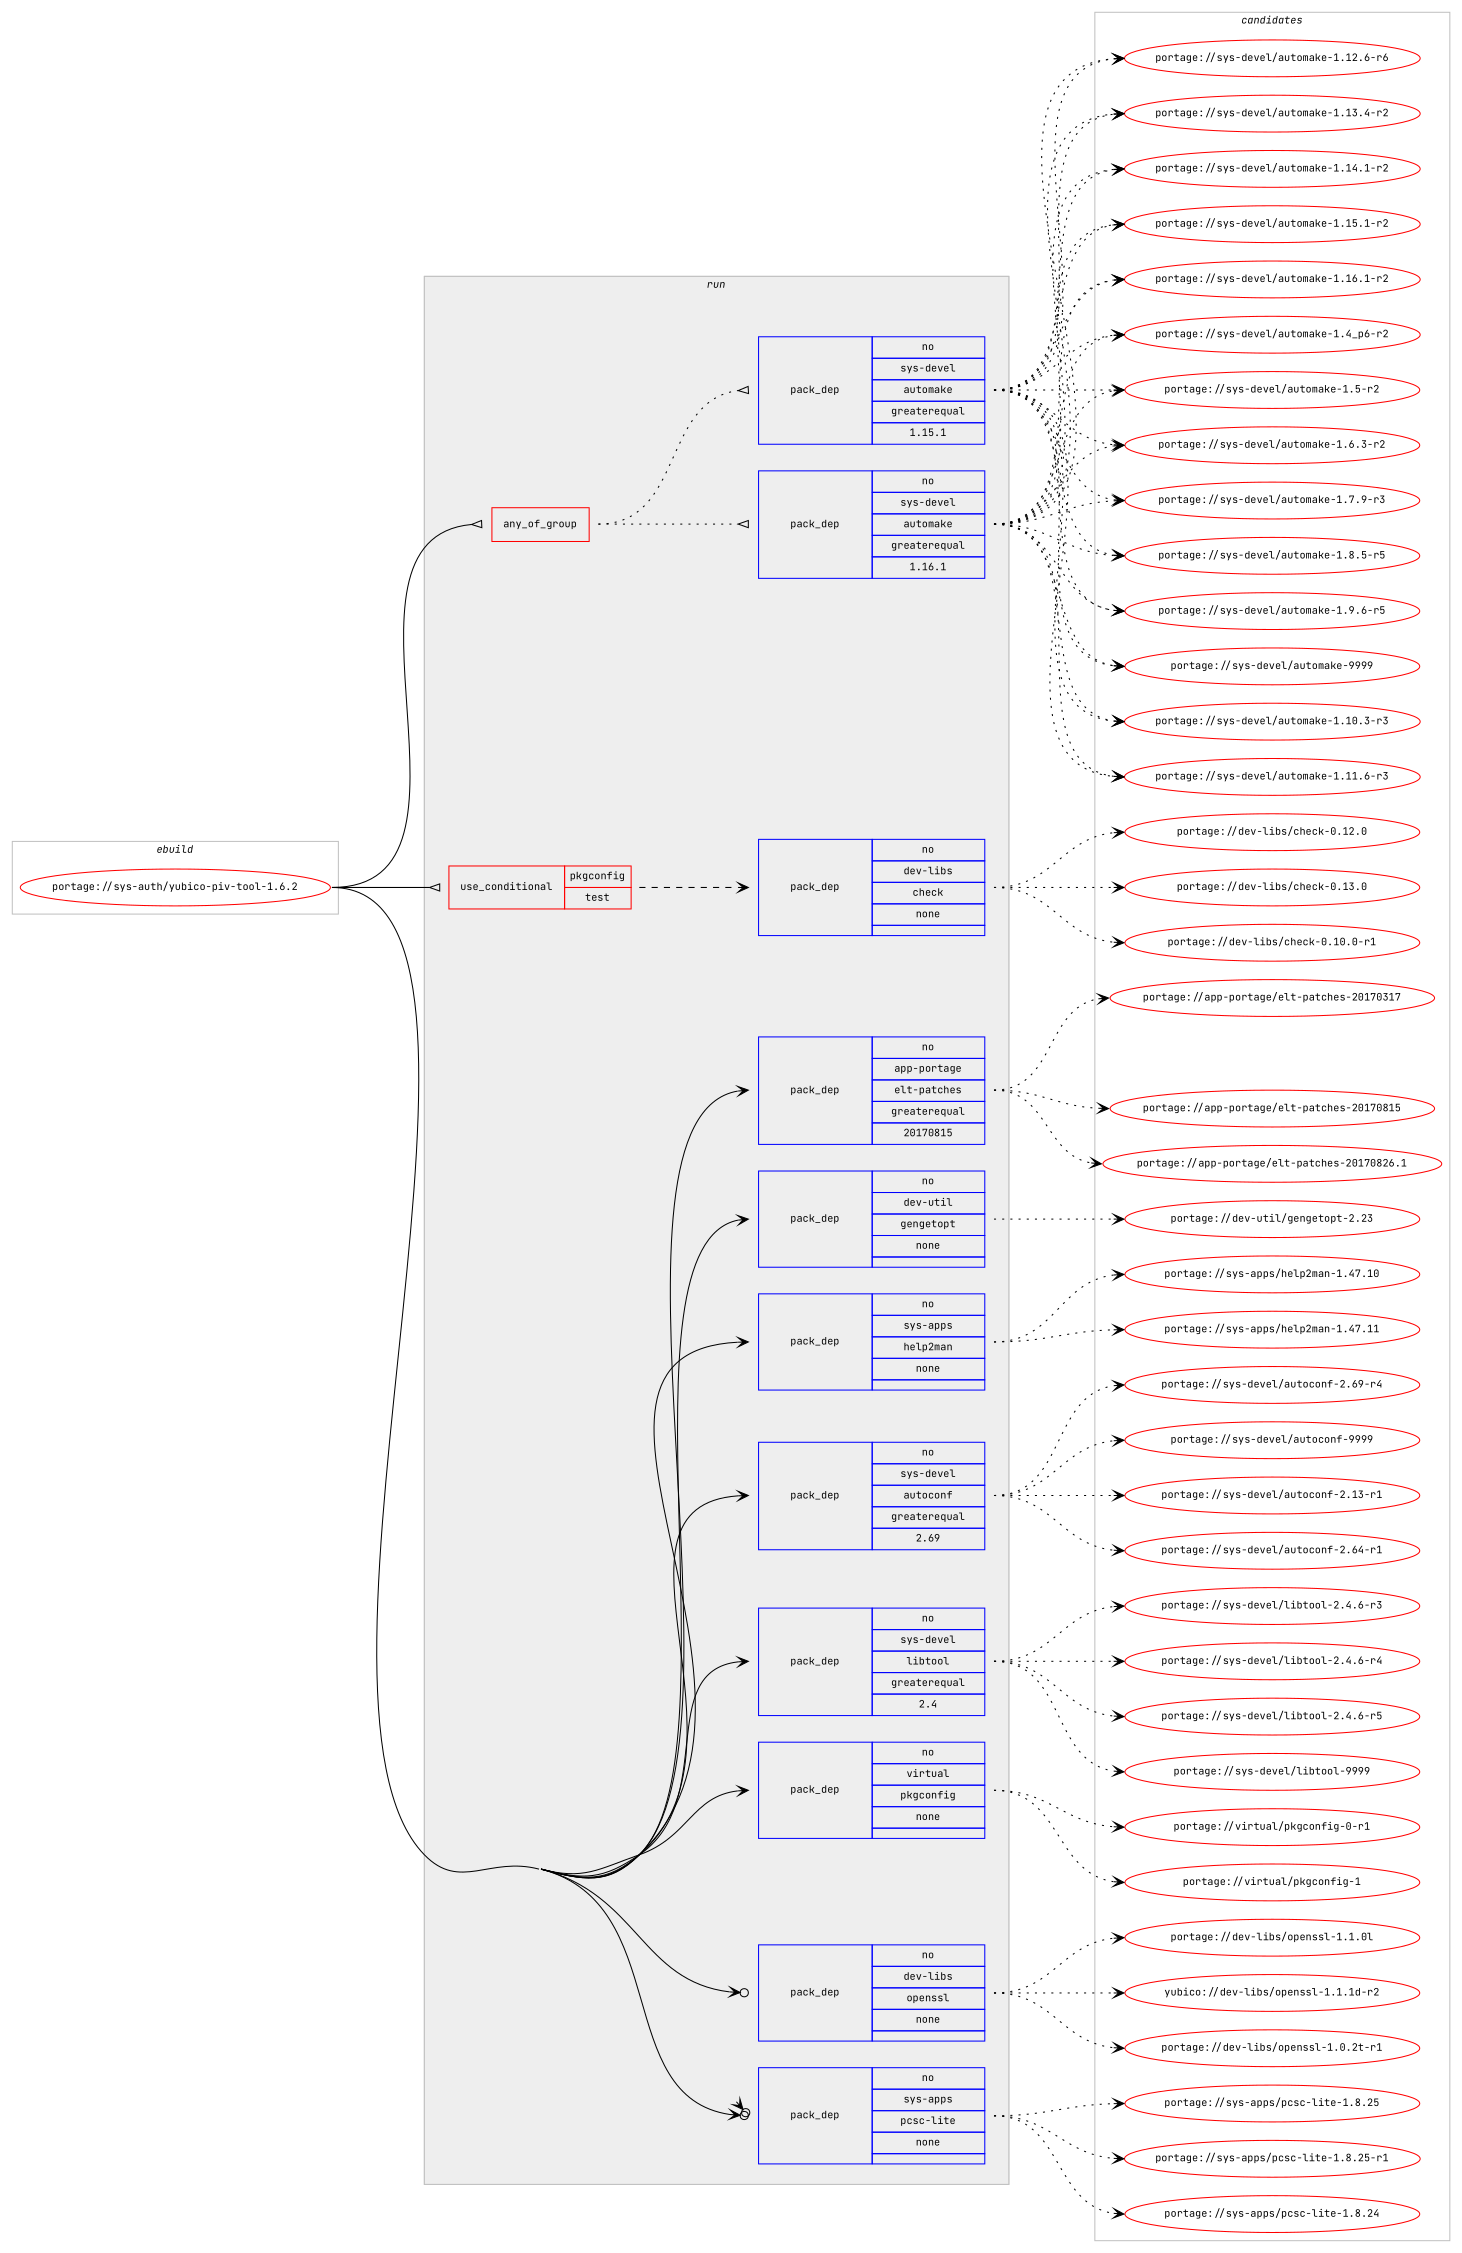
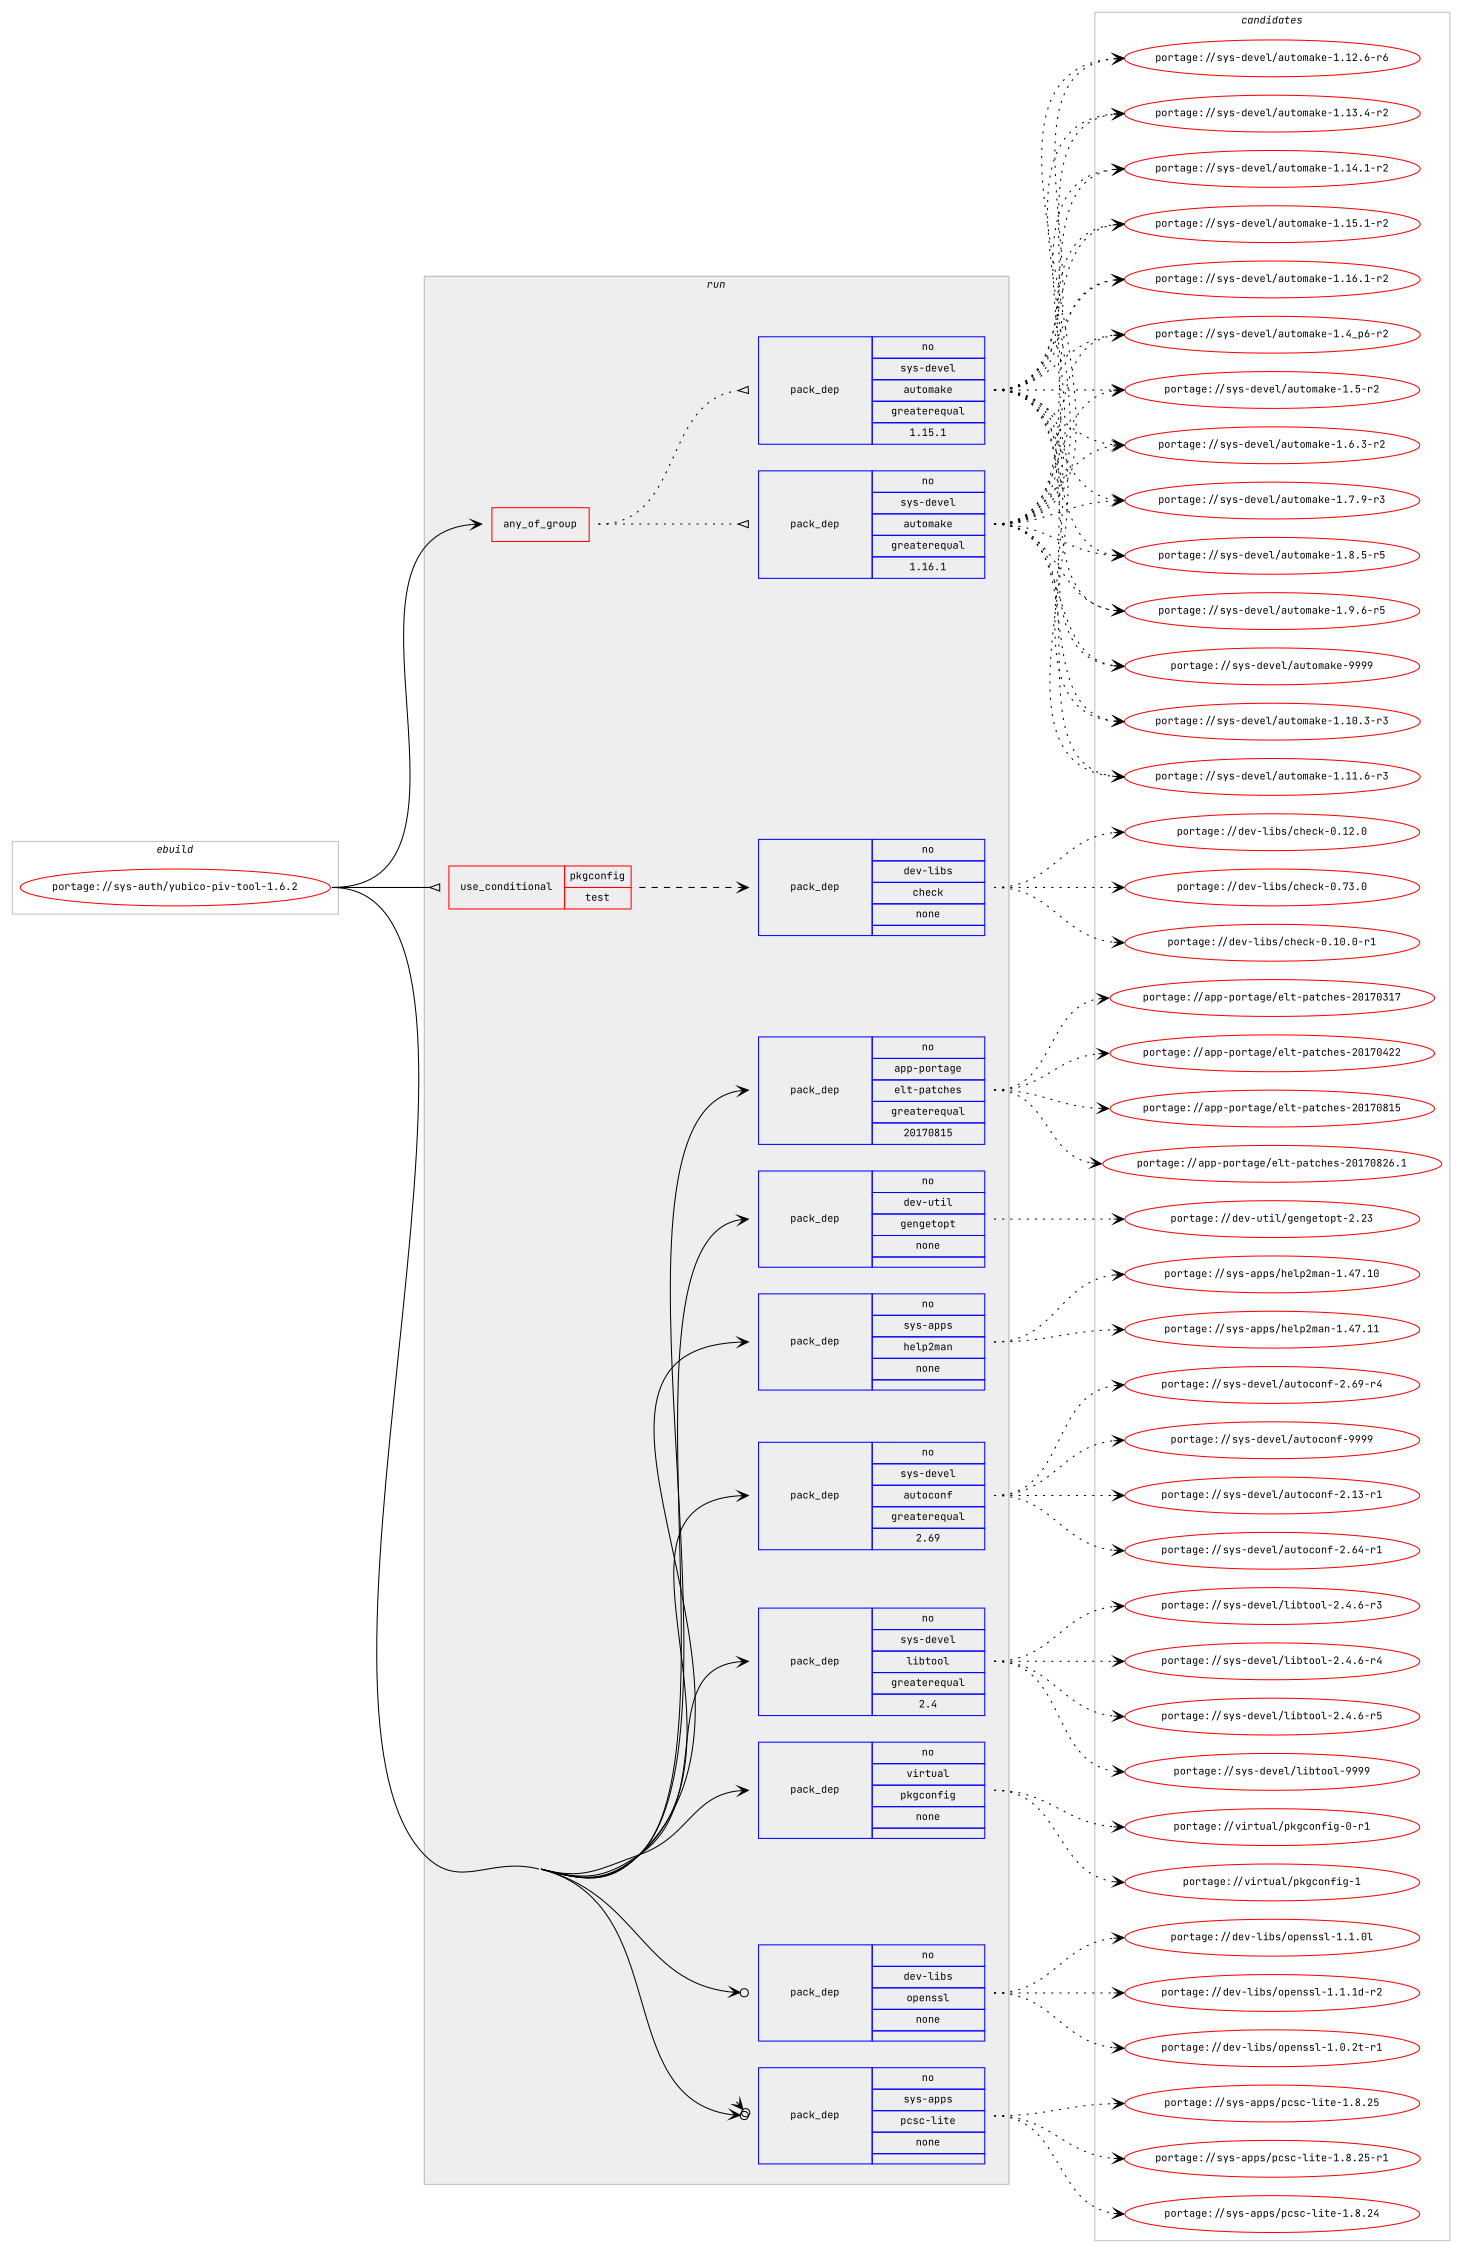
edge "portage://sys-auth/yubico-piv-tool-1.6.2" -> "any_of_group": arrowhead oinv -> vee
node "portage://dev-libs/check-0.13.0": label "portage://dev-libs/check-0.13.0" -> "portage://dev-libs/check-0.73.0"
node "portage://app-portage/elt-patches-20170422": added
node "yubico://dev-libs/openssl-1.1.1d-r2": label "yubico://dev-libs/openssl-1.1.1d-r2" -> "portage://dev-libs/openssl-1.1.1d-r2"
